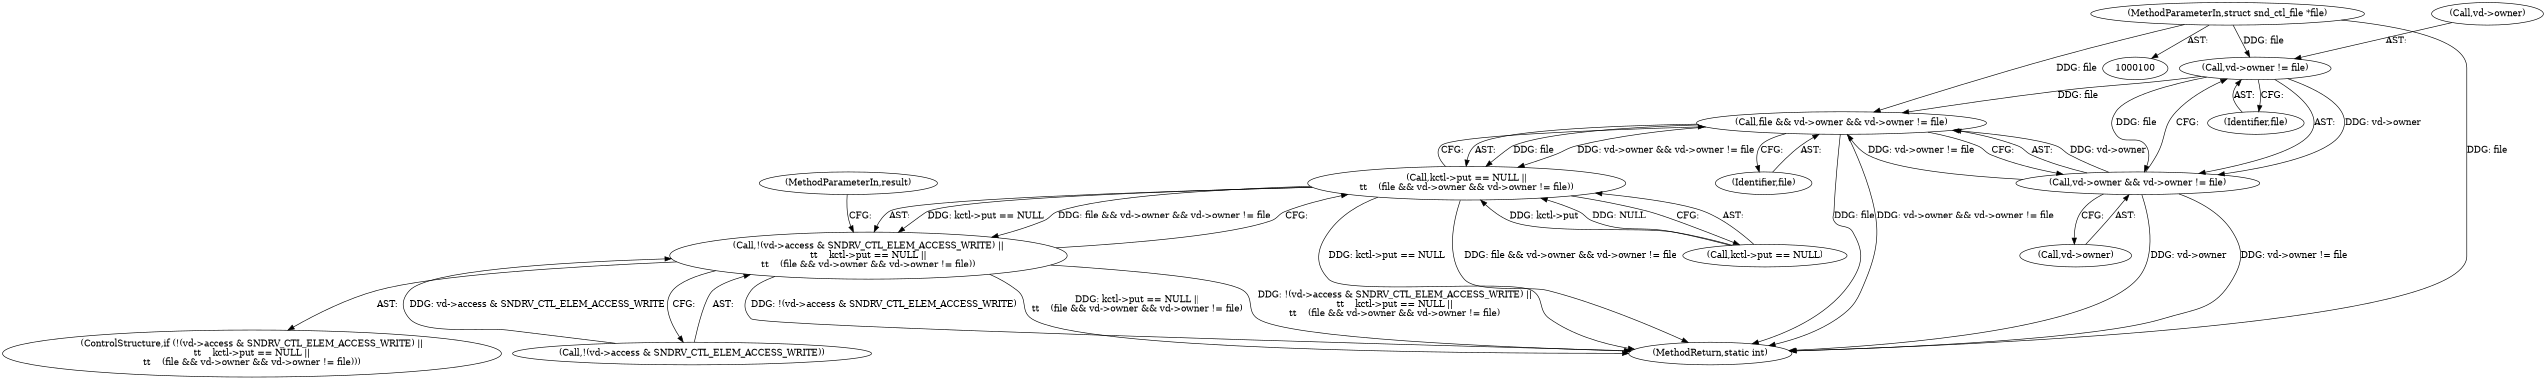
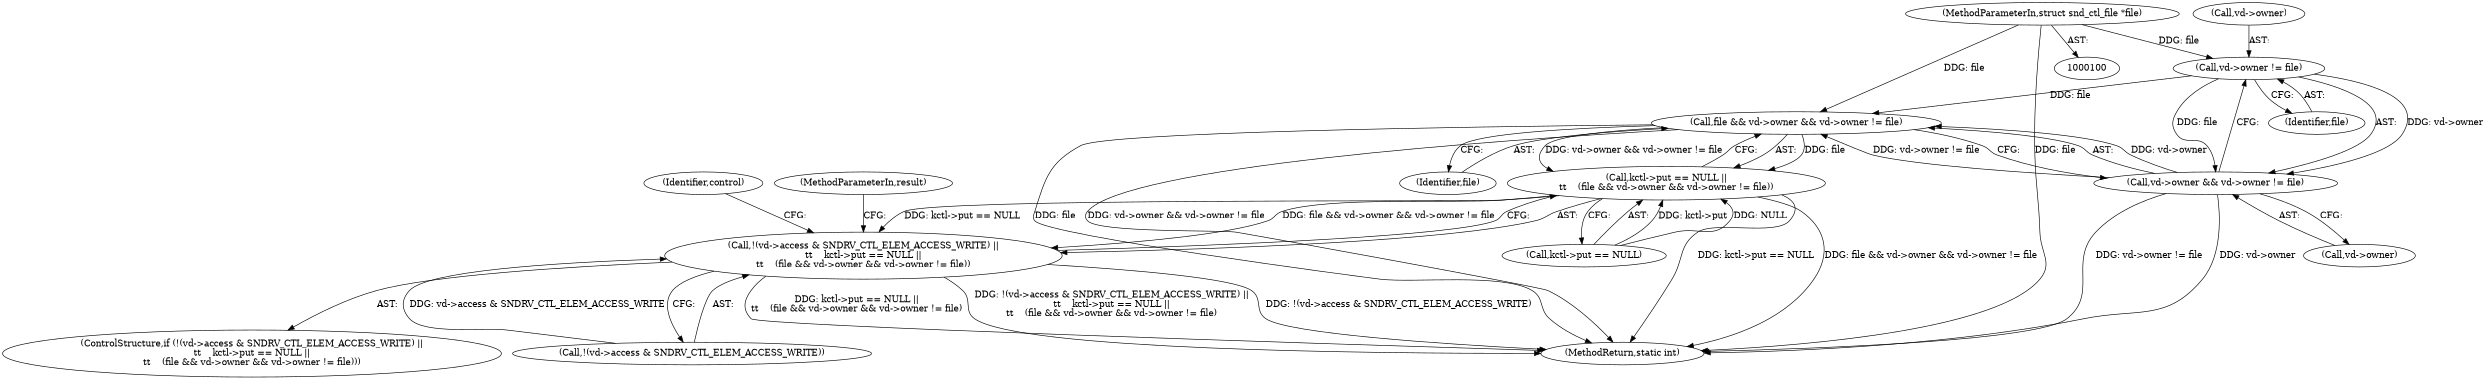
node "(Identifier,control)": added
